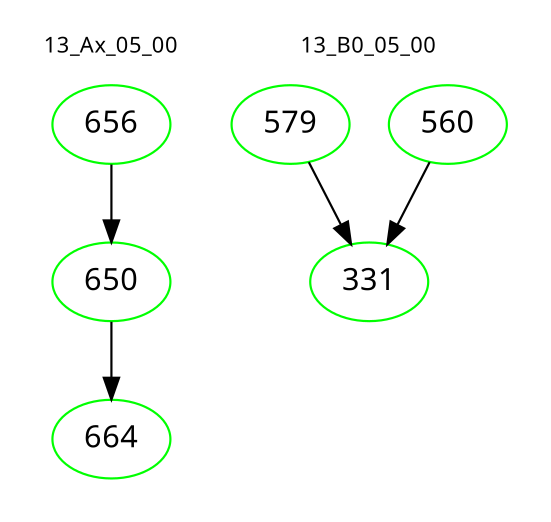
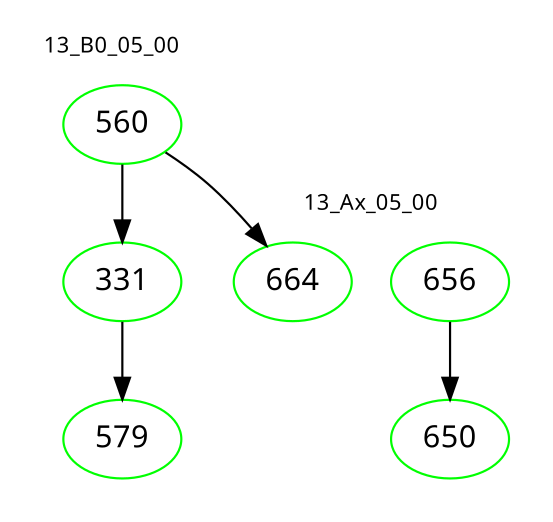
edge "579" -> "331": reversed
edge "650" -> "664": now "560" -> "664"
